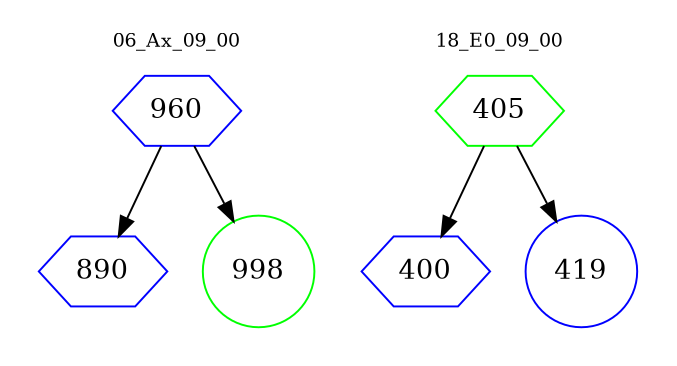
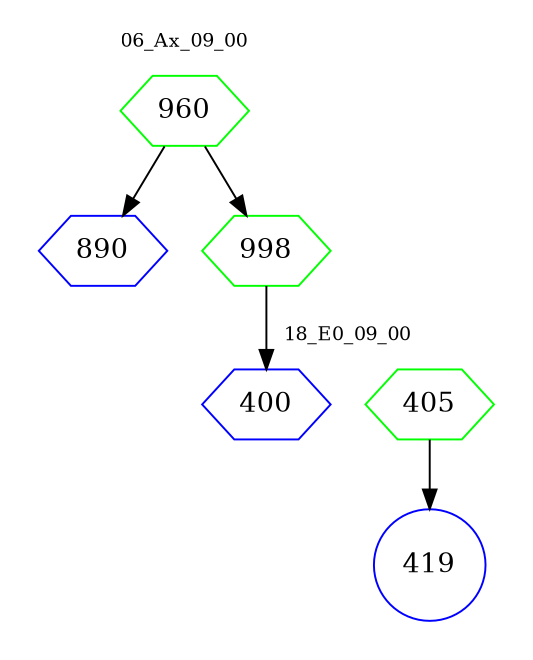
node "960": color blue -> green
edge "405" -> "400": now "998" -> "400"
node "998": shape circle -> hexagon
